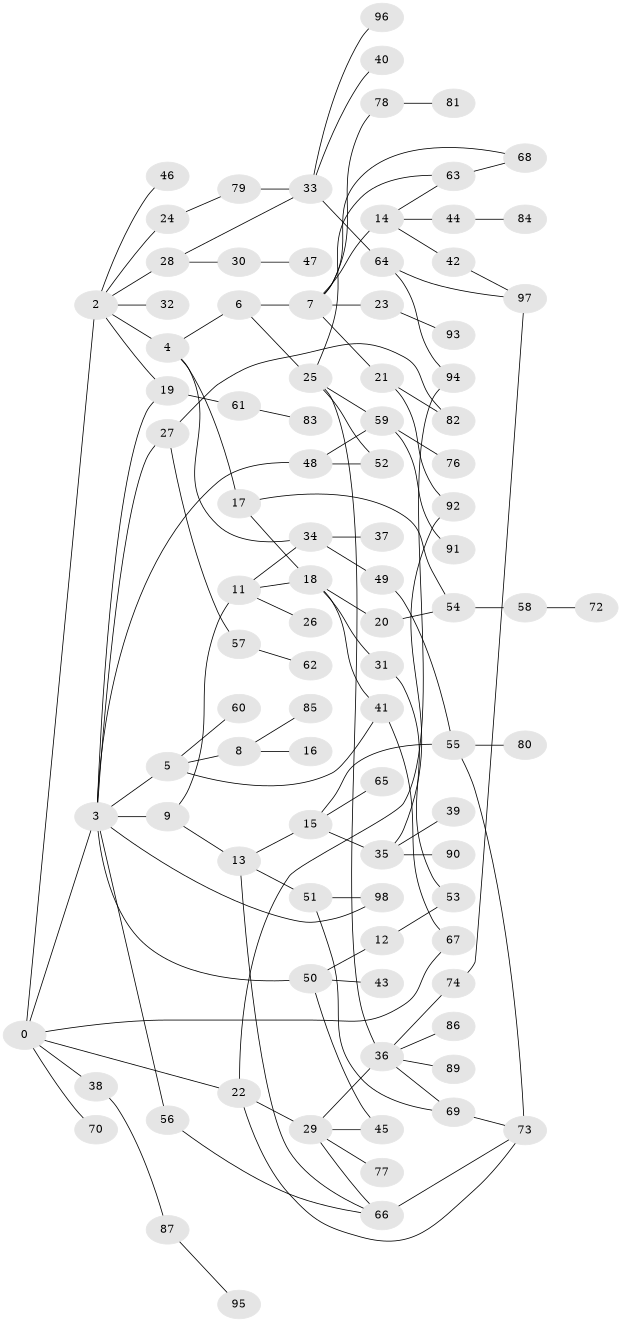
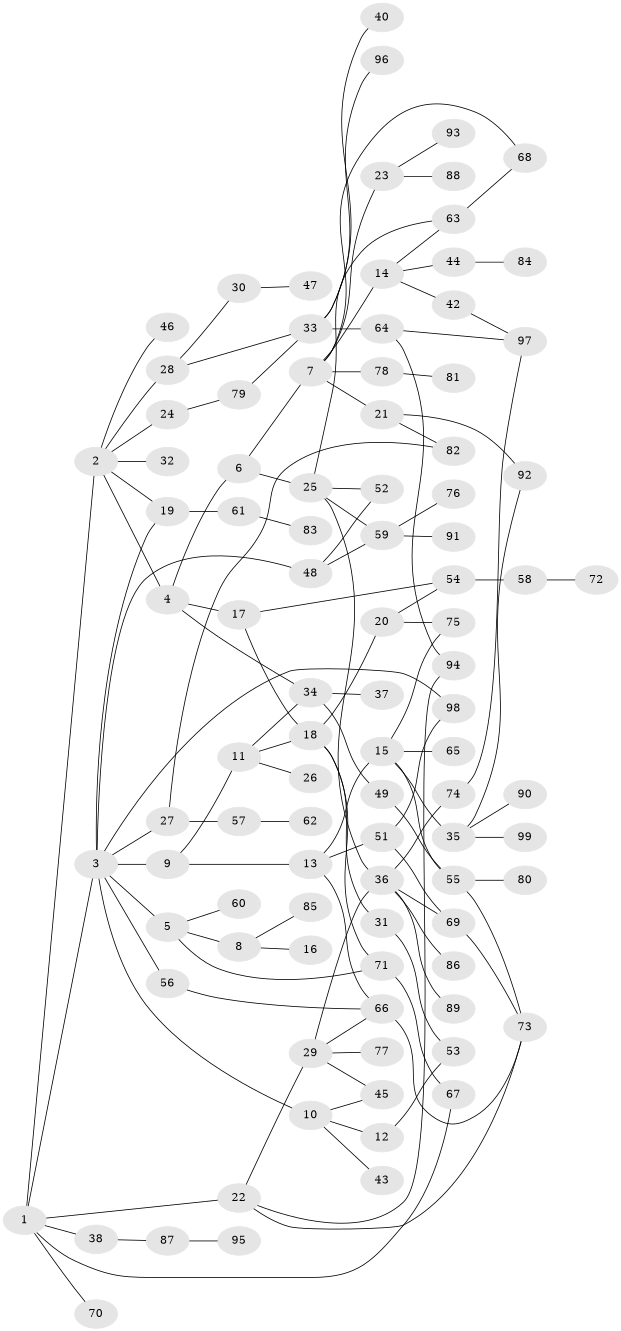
node "88": added
node "75": added
node "41": label "41" -> "71"
node "39": label "39" -> "99"
node "50": label "50" -> "10"
node "0": label "0" -> "1"
